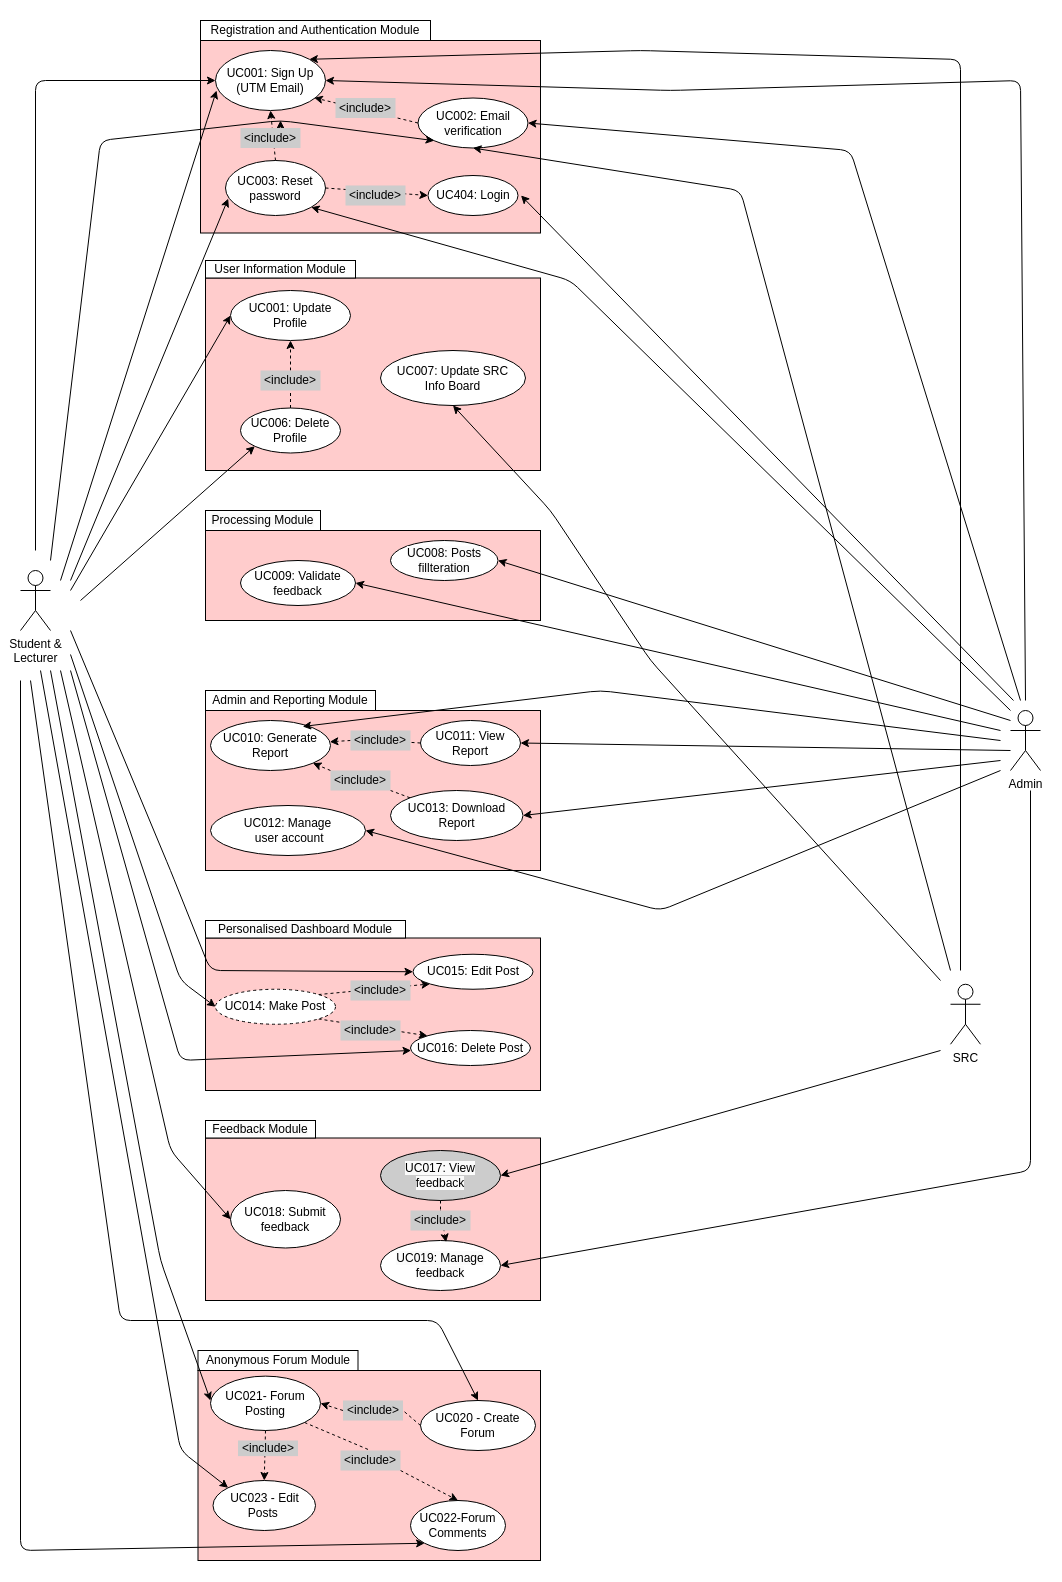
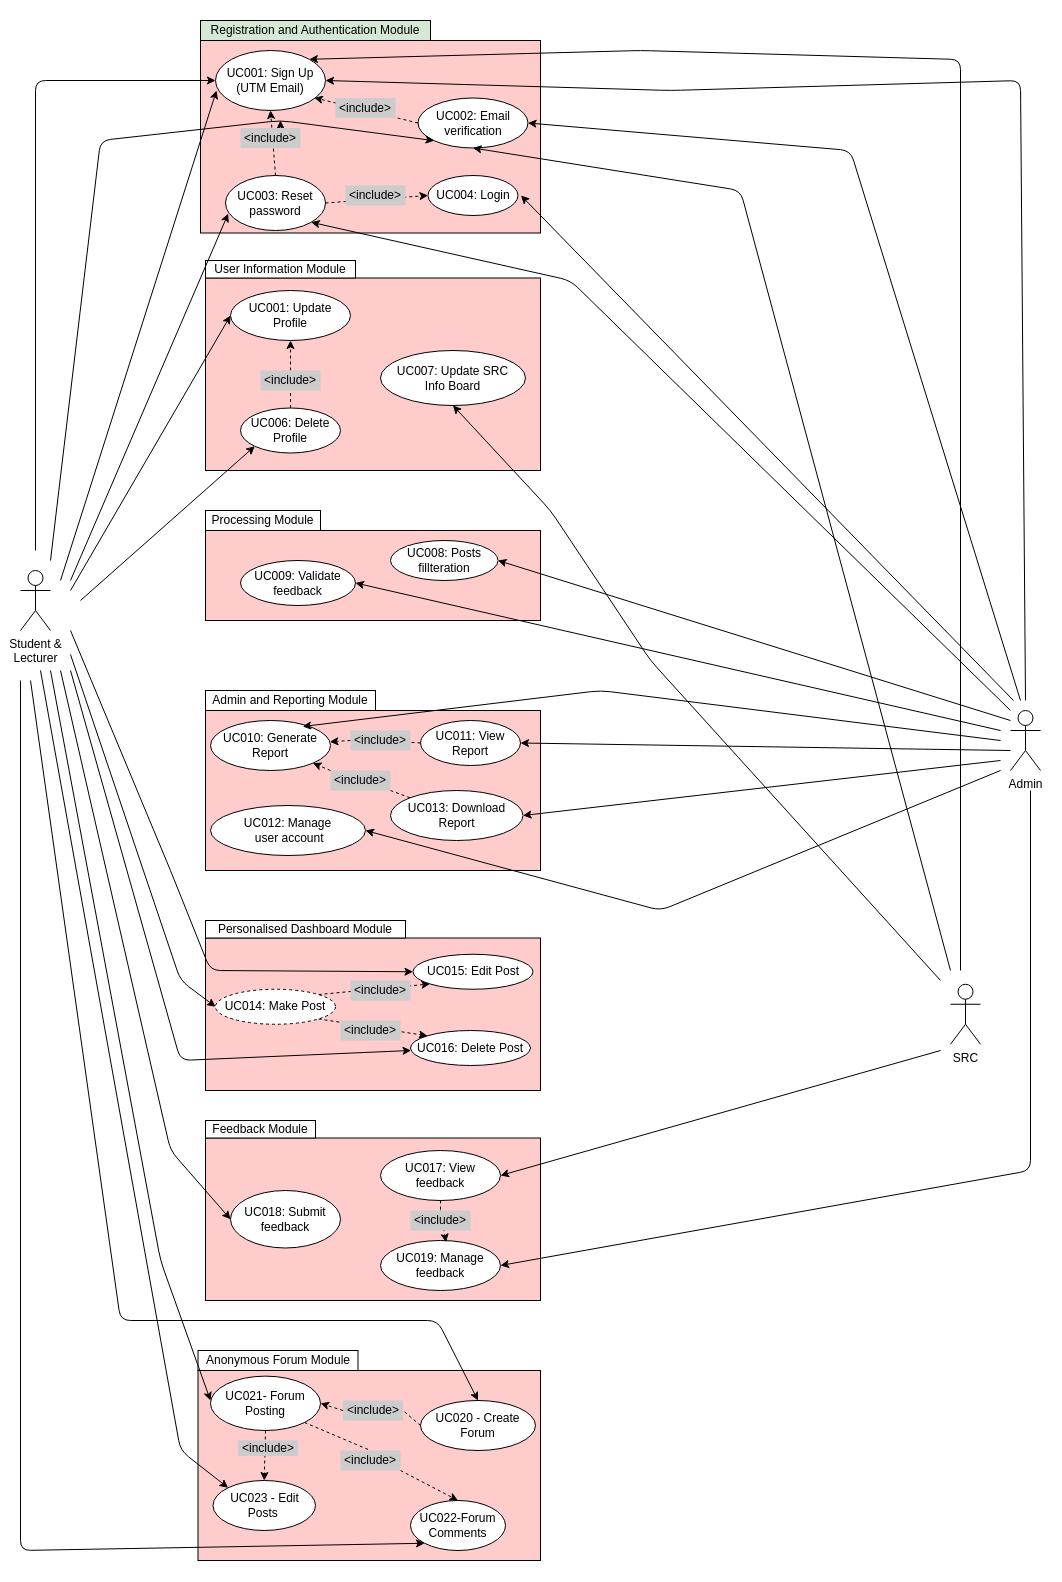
node "Registration and Authentication Module": fillcolor #ffffff -> #d5e8d4
node "UC003: Reset password": moved (276, 188) -> (276, 203)
node "UC404: Login": label "UC404: Login" -> "UC004: Login"
node "UC017: View feedback": fillcolor #cccccc -> #ffffff
